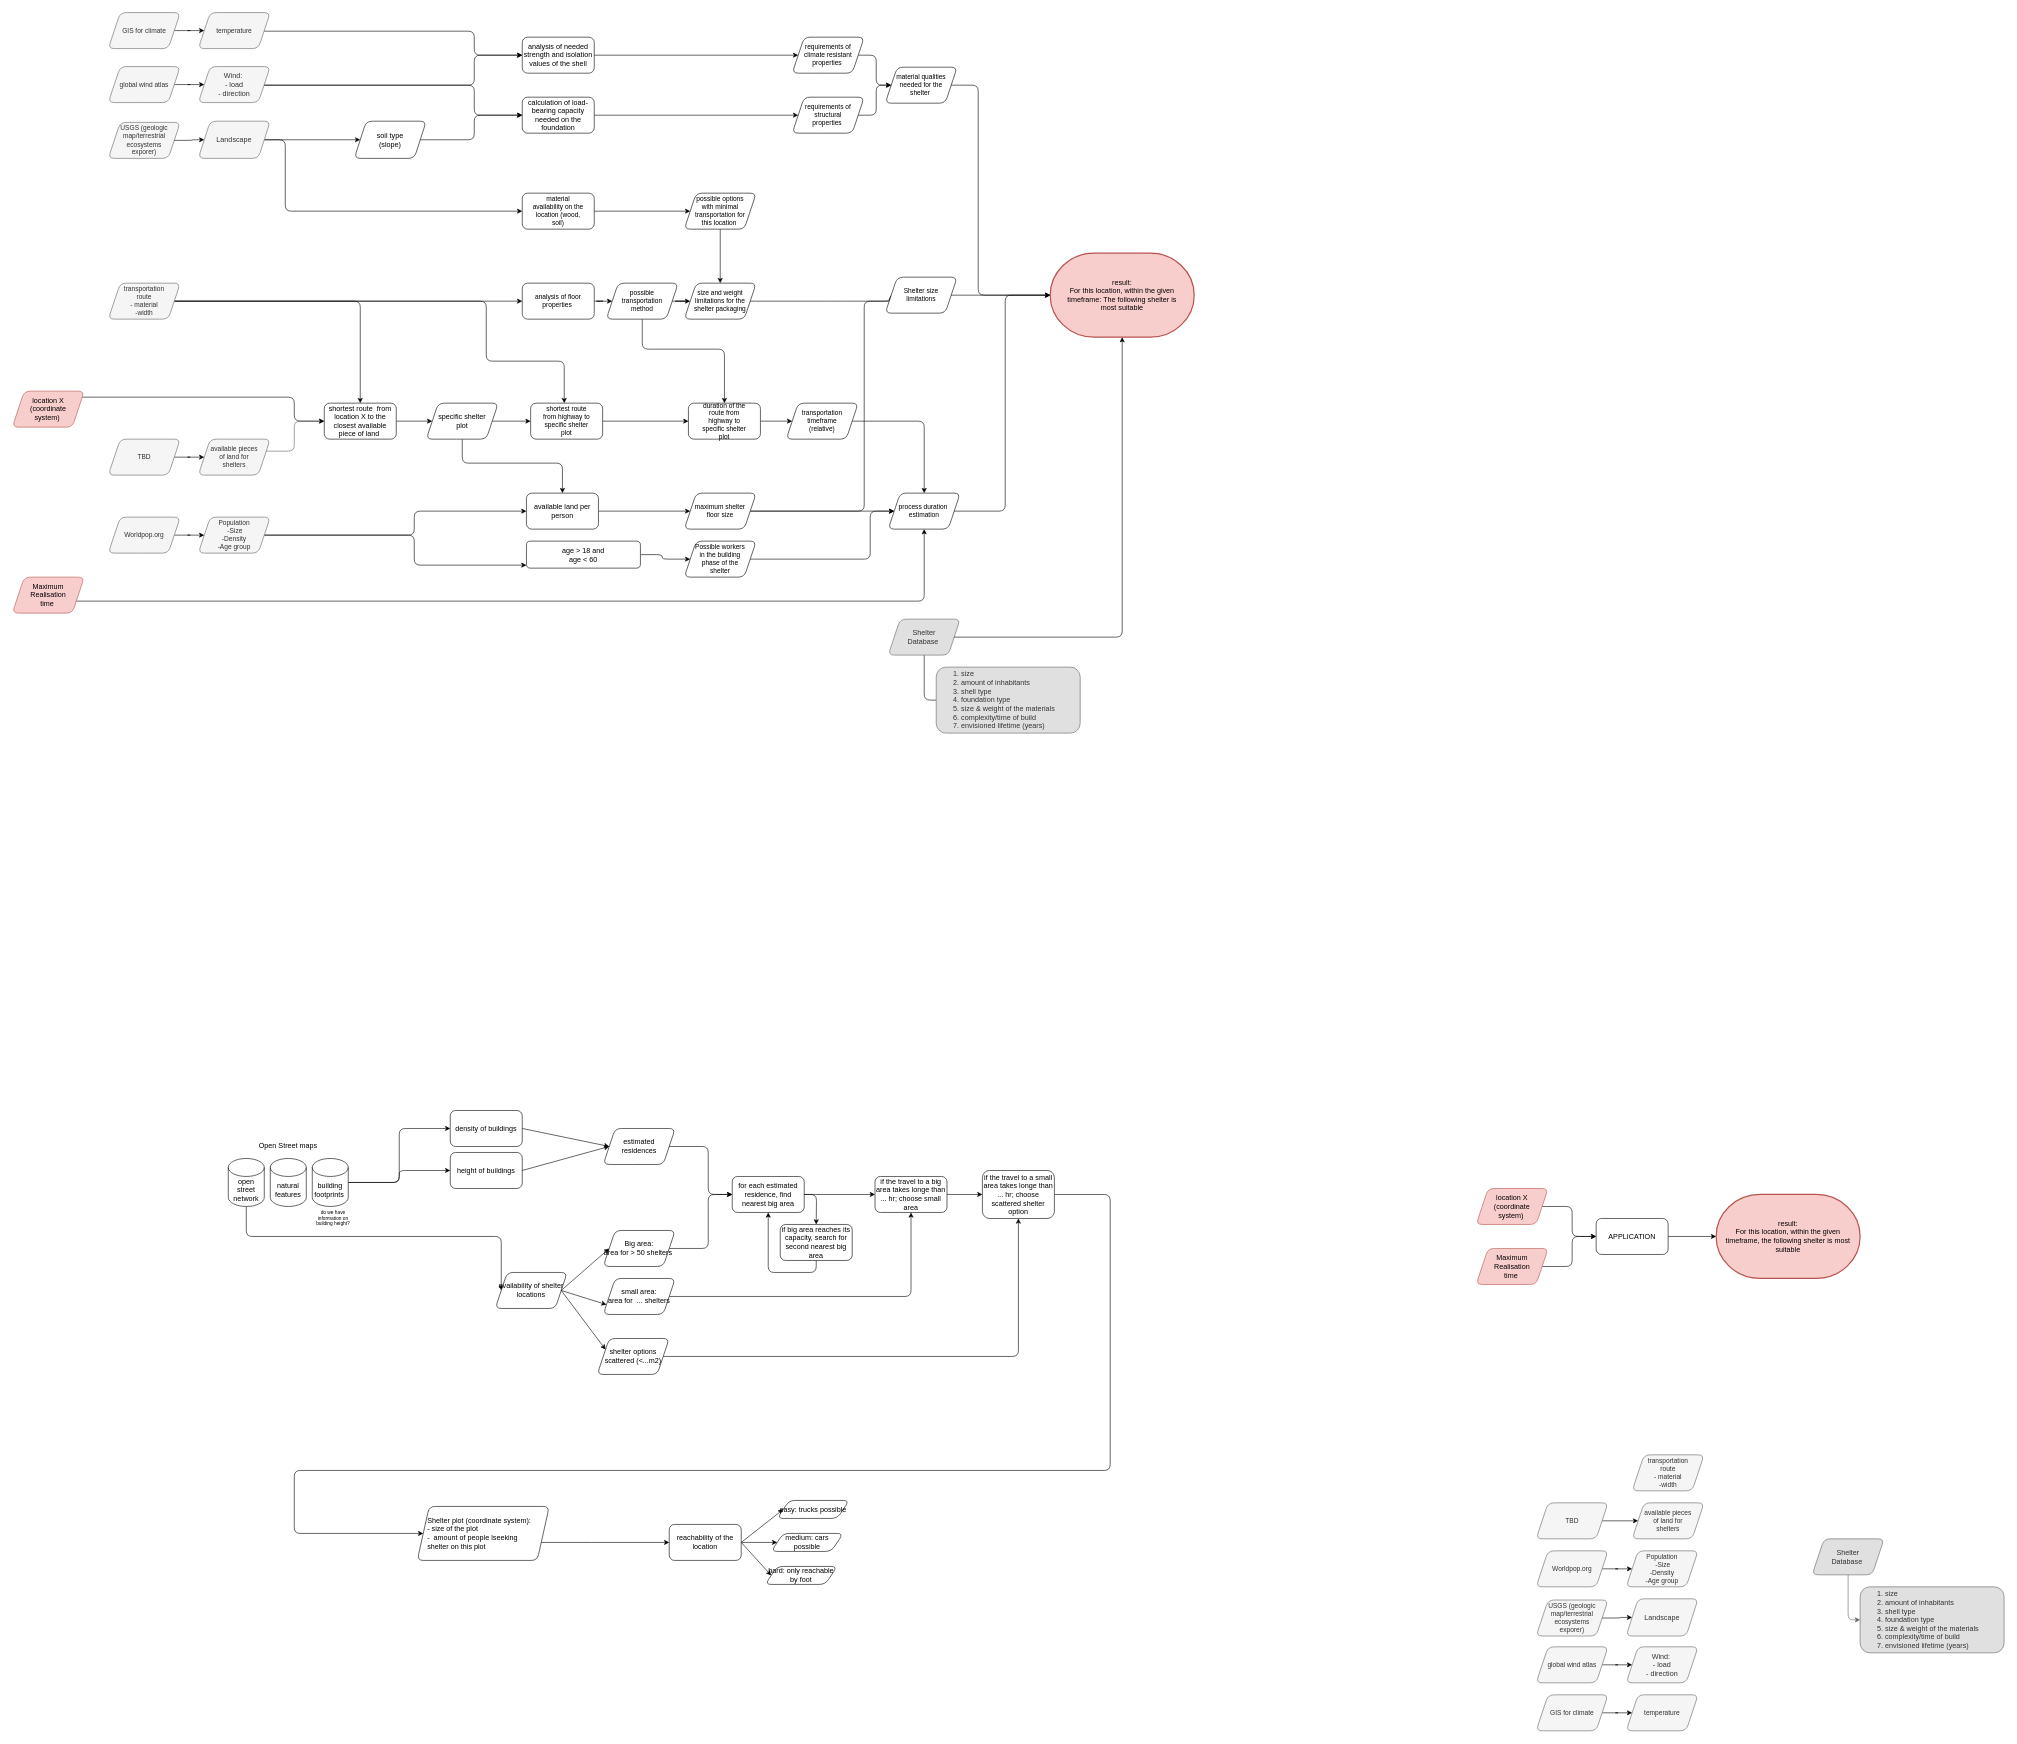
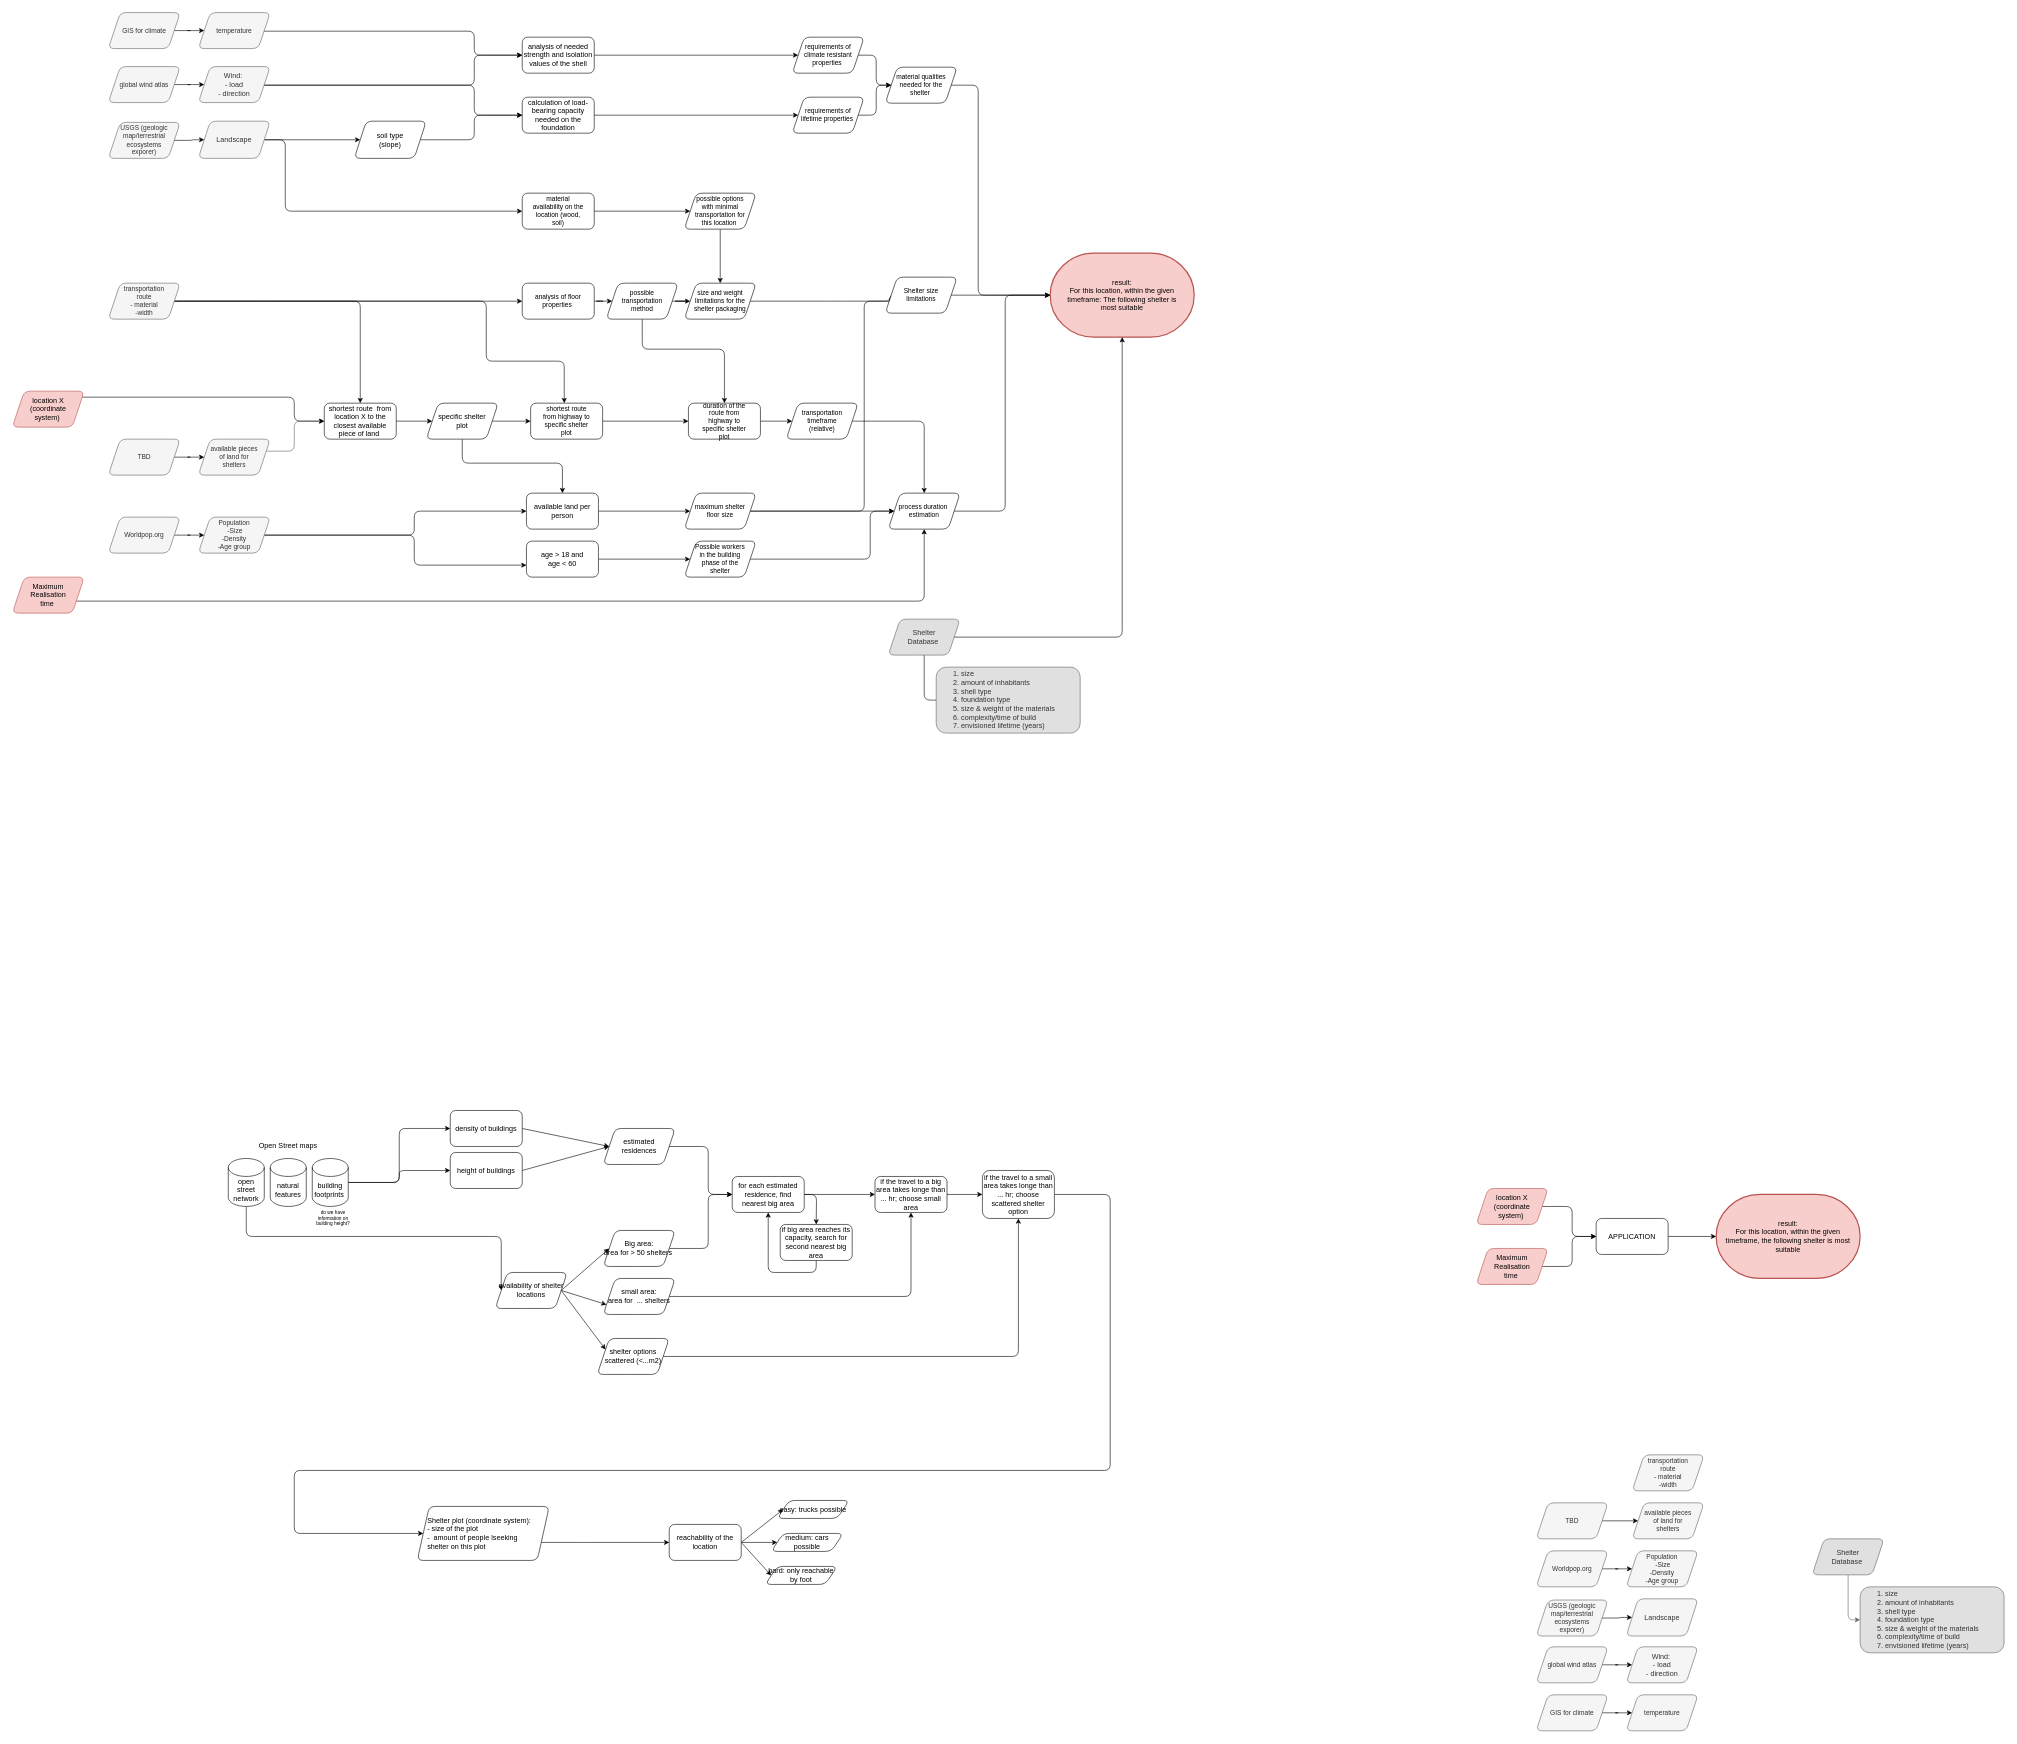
node "requirements of structural properties": label "requirements of structural properties" -> "requirements of lifetime properties"
node "age > 18 and age < 60": size 114x27 -> 72x36
